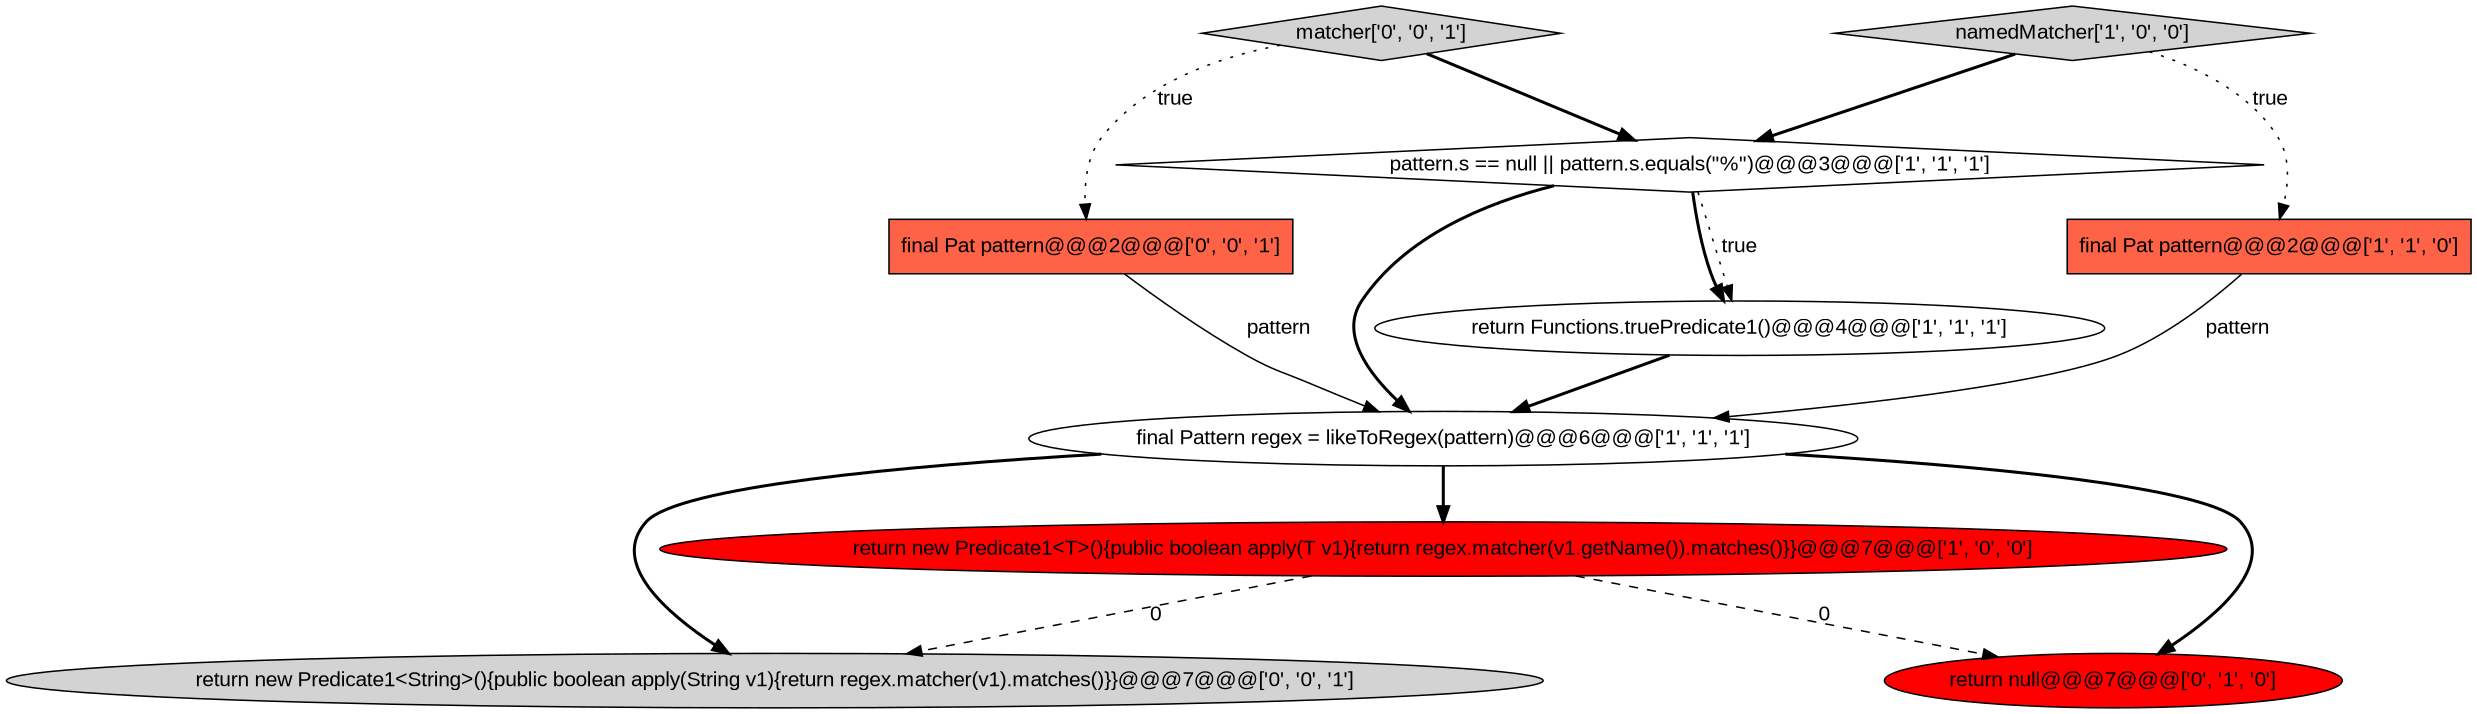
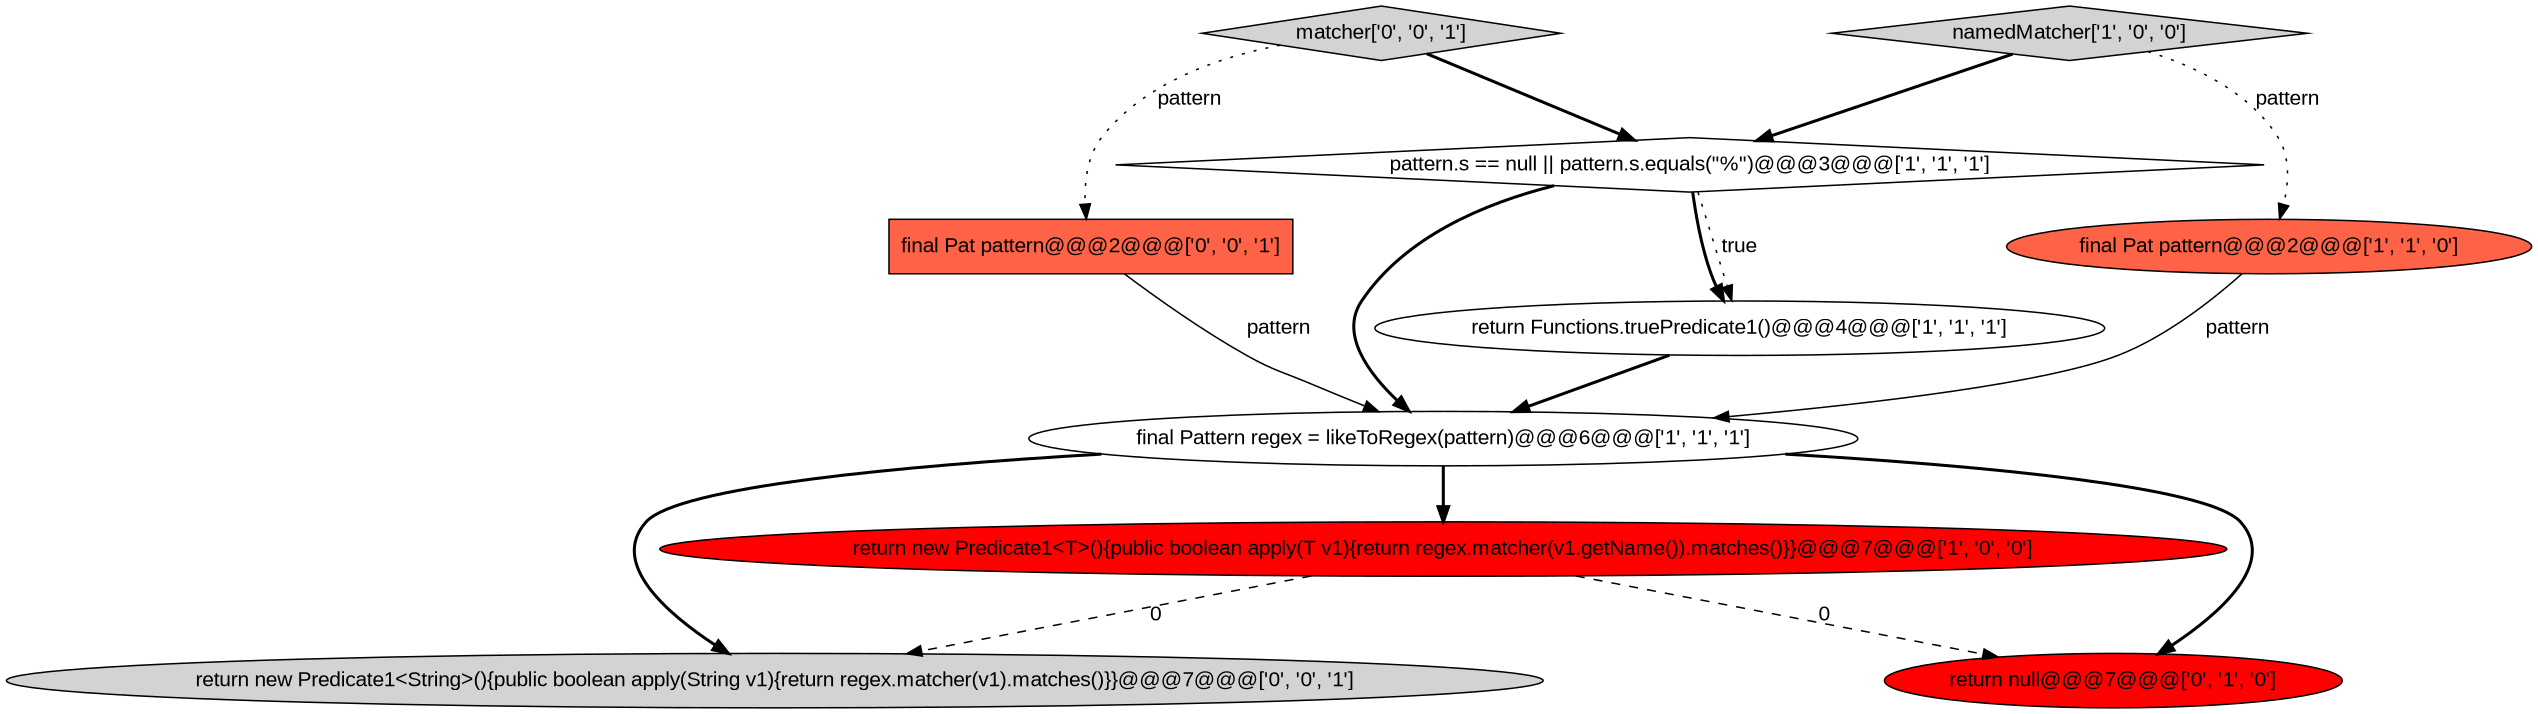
edge "matcher['0', '0', '1']" -> "final Pat pattern@@@2@@@['0', '0', '1']": label "true" -> "pattern"
edge "namedMatcher['1', '0', '0']" -> "final Pat pattern@@@2@@@['1', '1', '0']": label "true" -> "pattern"
node "final Pat pattern@@@2@@@['1', '1', '0']": shape box -> ellipse
